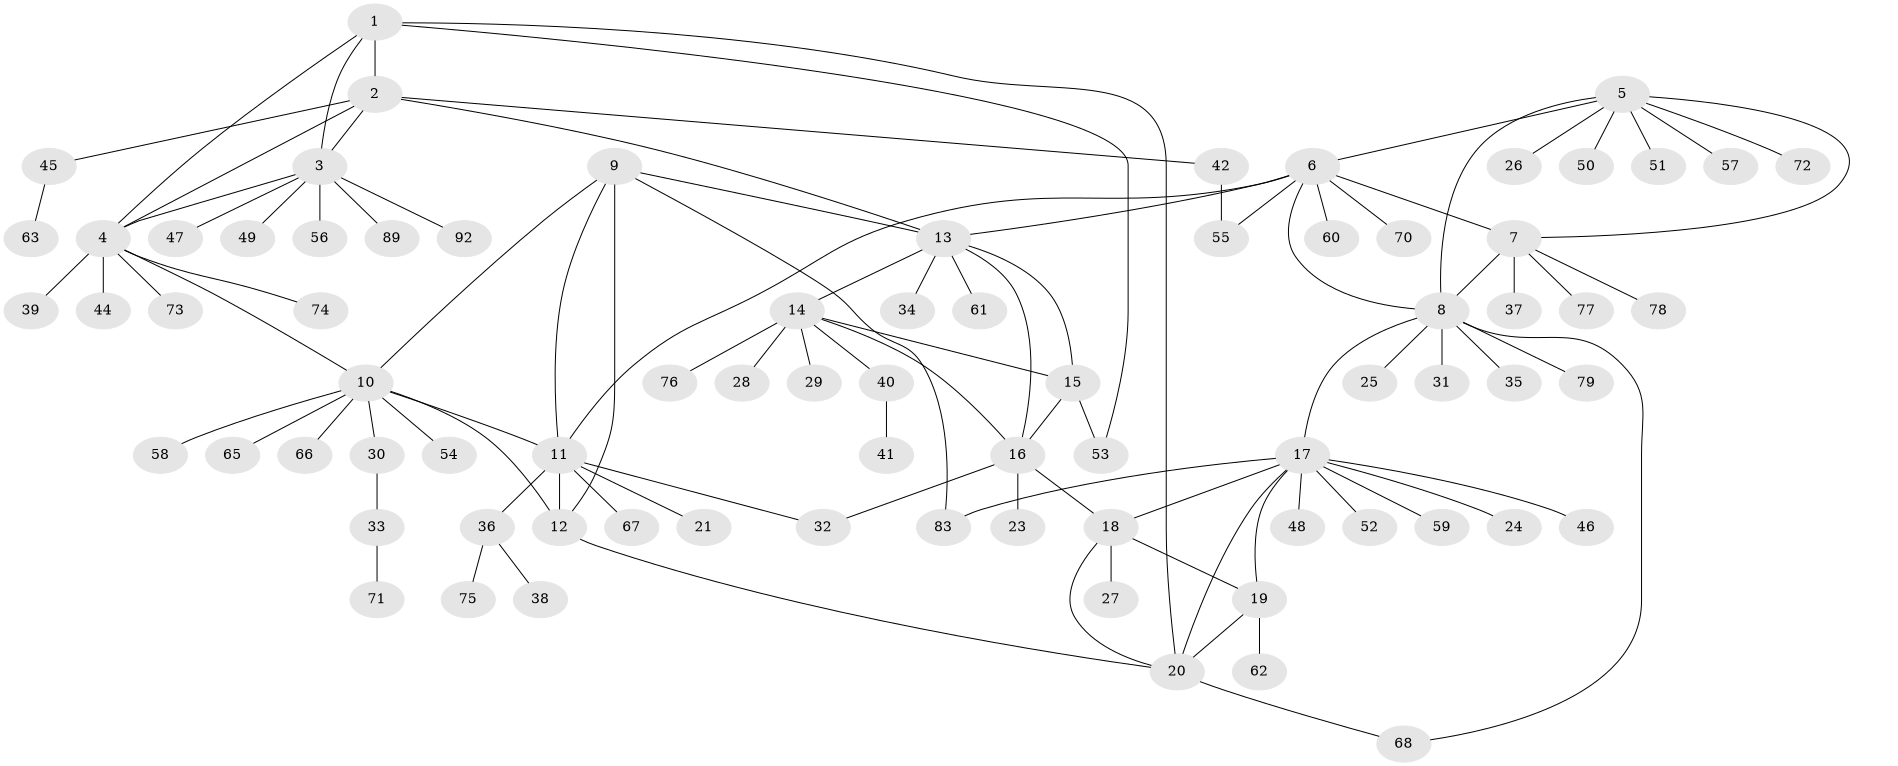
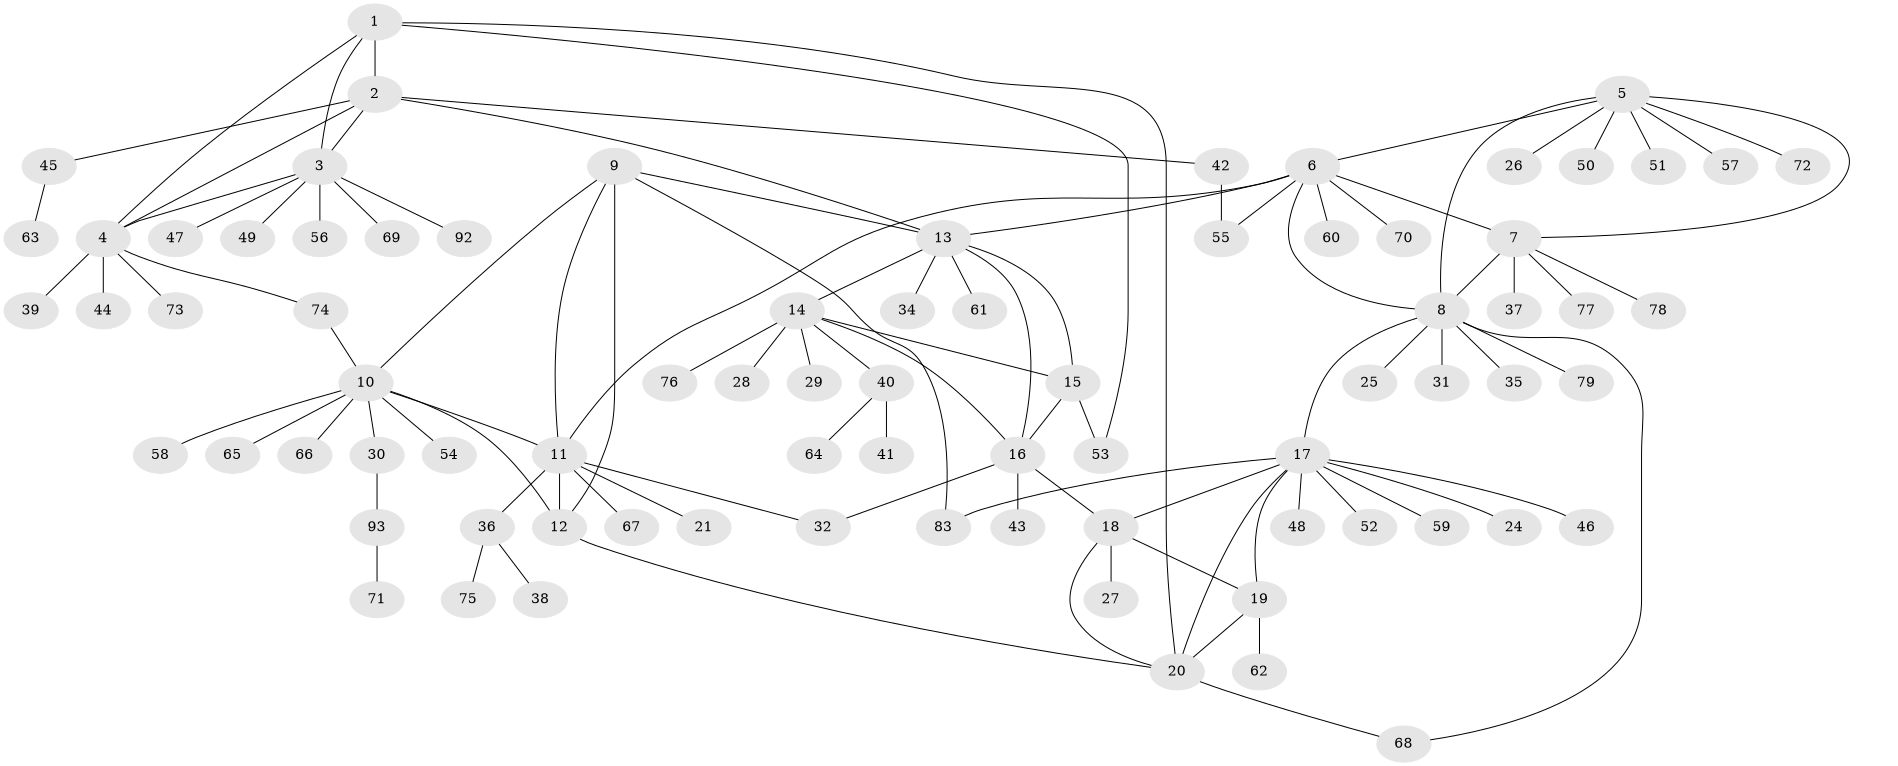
node "89": label "89" -> "69"
edge "4" -- "10": now "74" -- "10"
node "64": added
node "33": label "33" -> "93"
node "23": label "23" -> "43"
